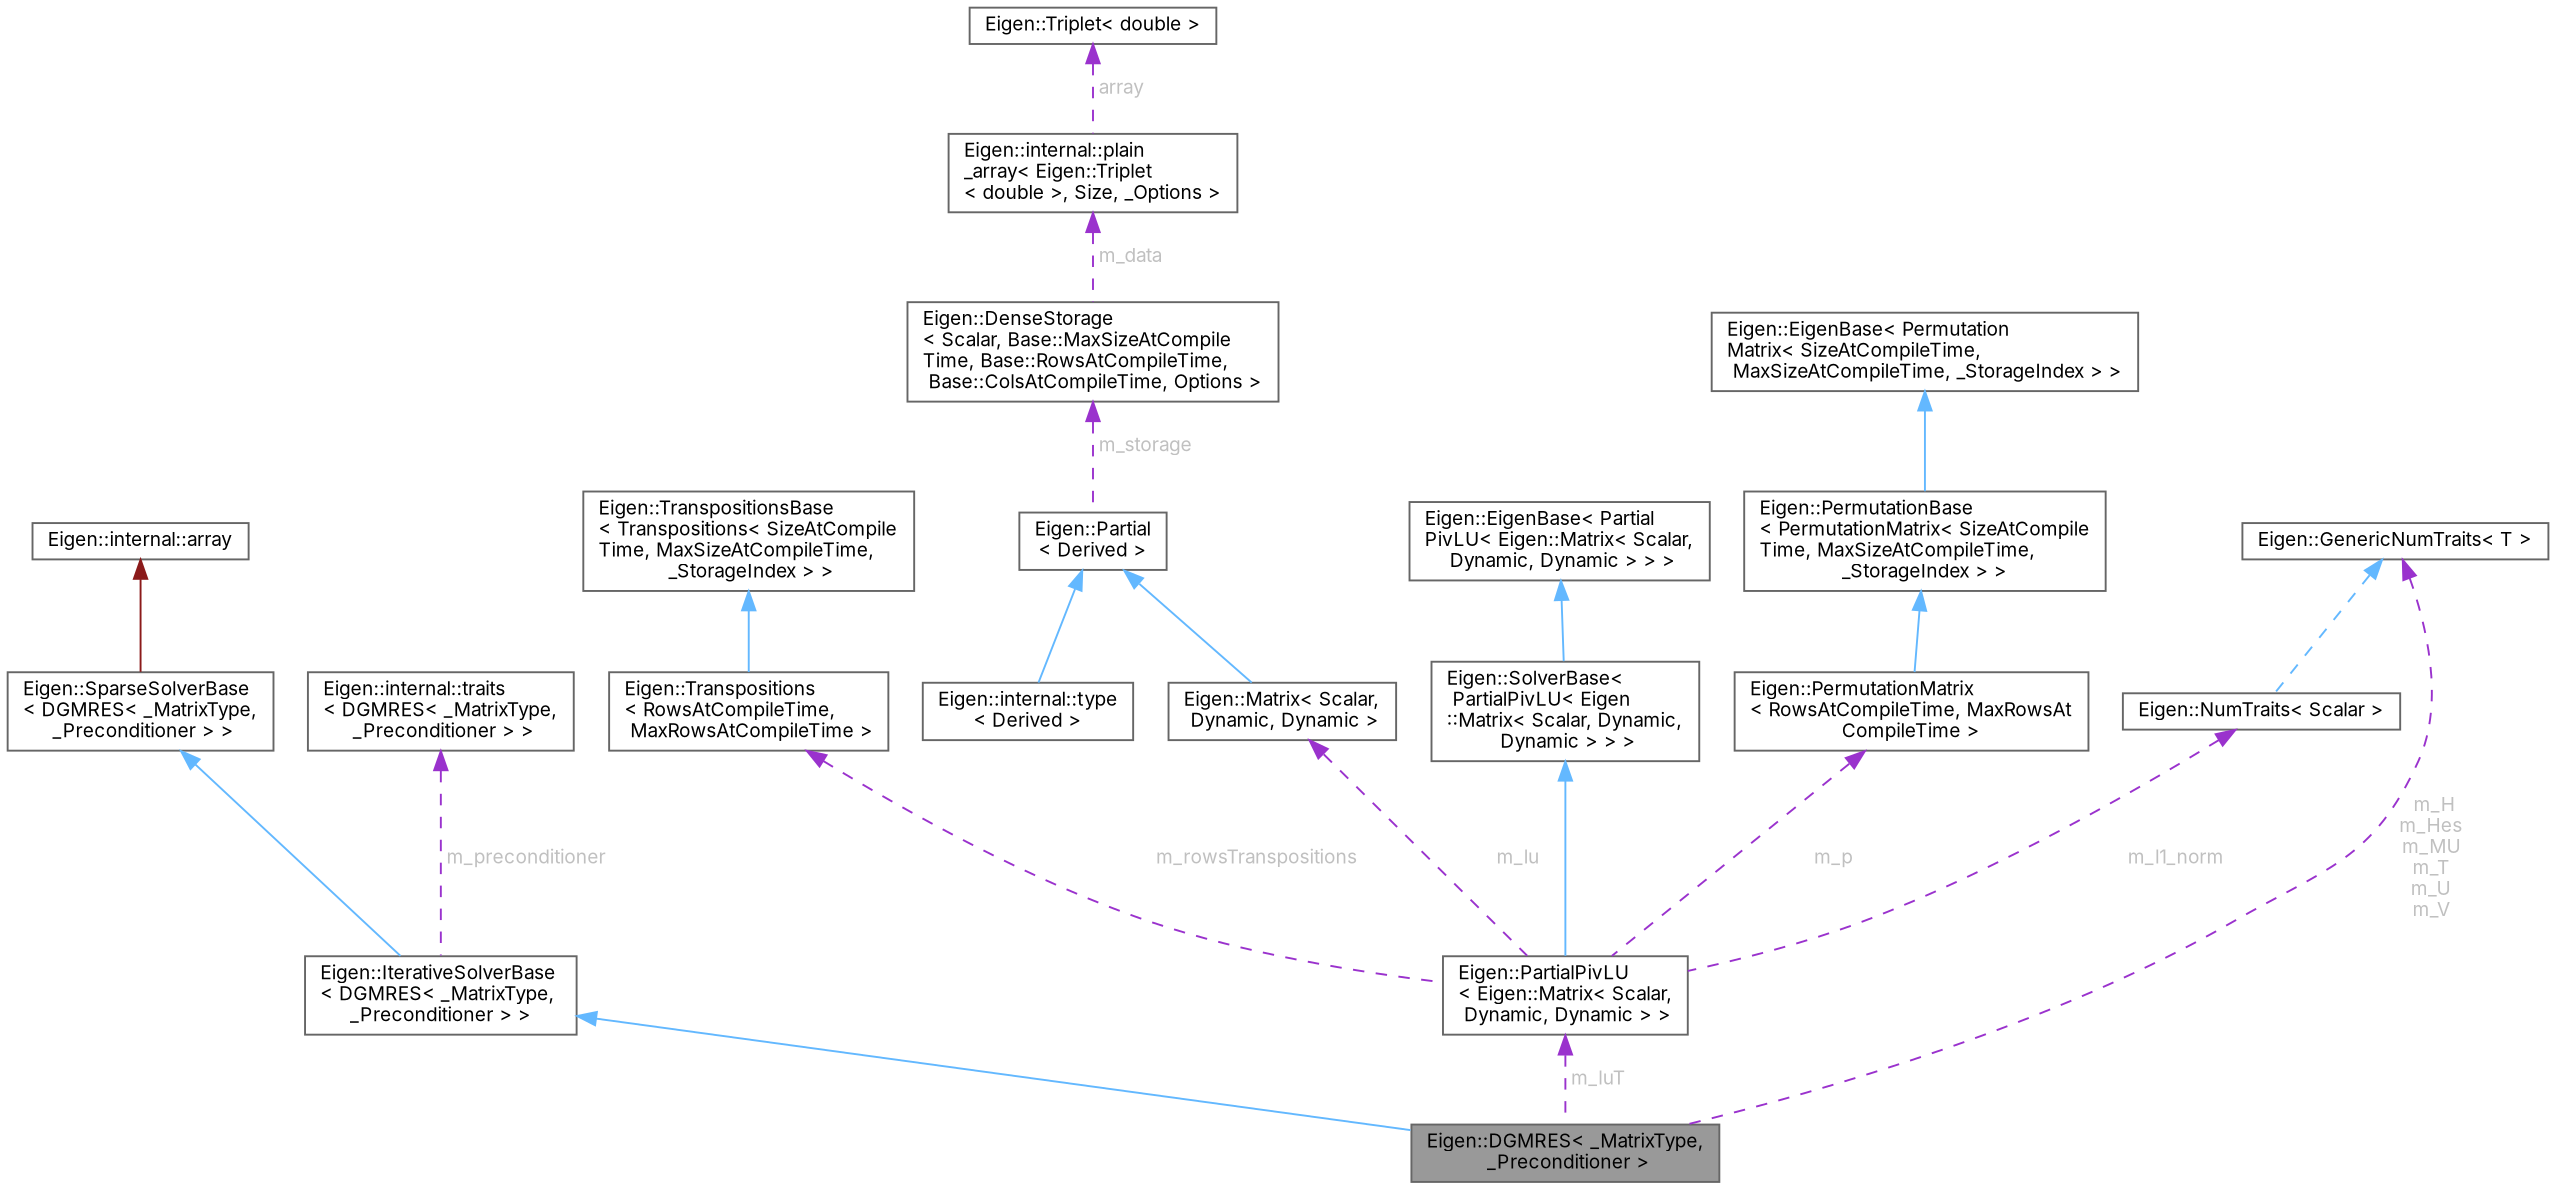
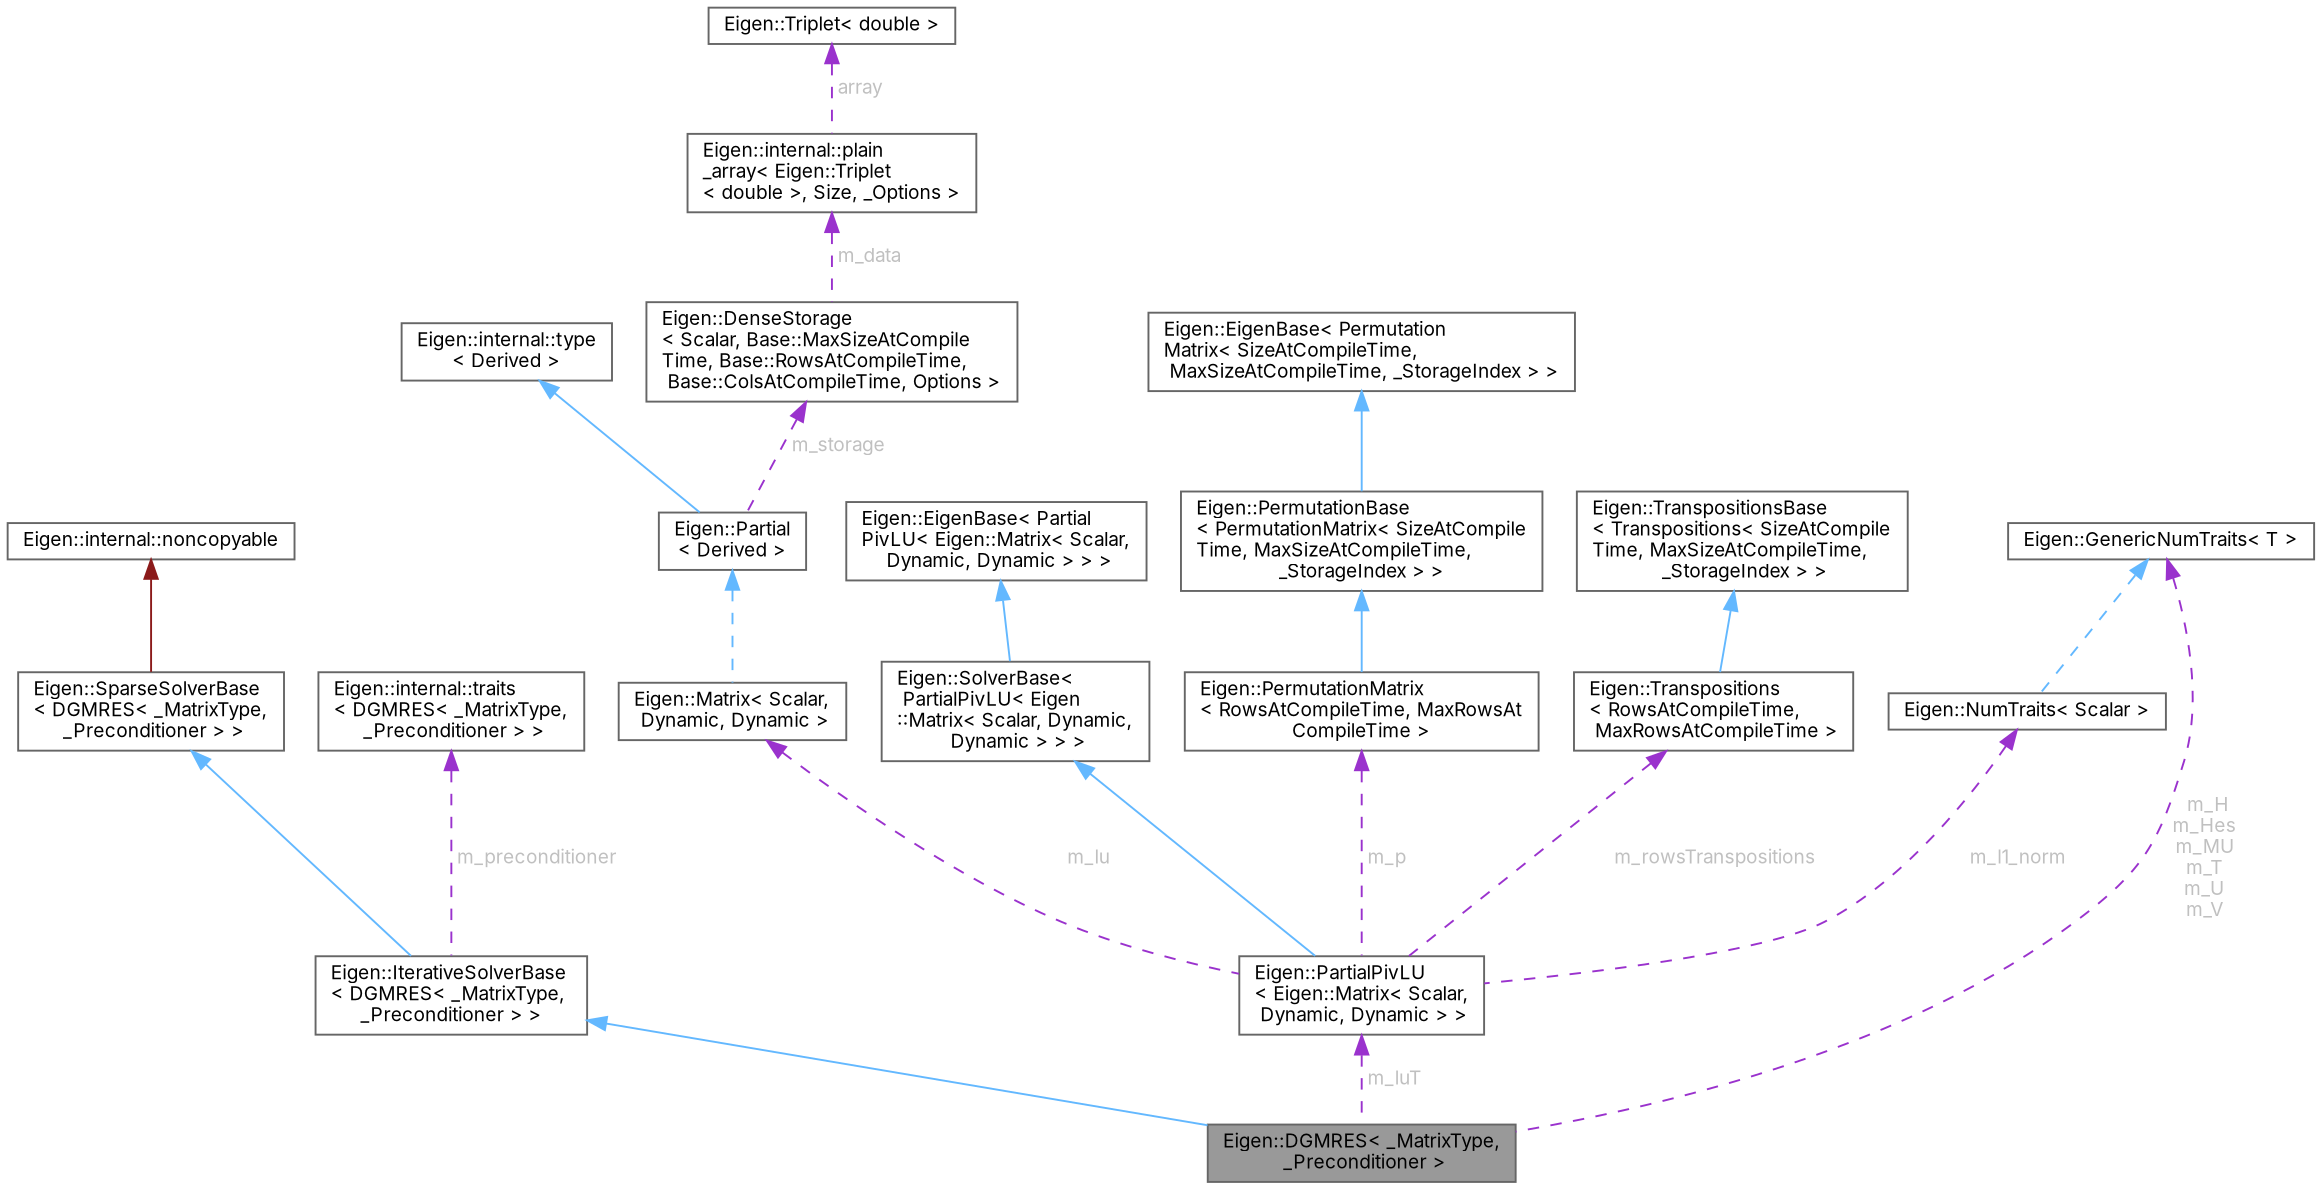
node "Eigen::internal::array": label "Eigen::internal::array" -> "Eigen::internal::noncopyable"
edge "Eigen::Matrix< Scalar, Dynamic, Dynamic >" -> "Eigen::Partial < Derived >": style solid -> dashed
edge "Eigen::internal::type < Derived >" -> "Eigen::Partial < Derived >": reversed
